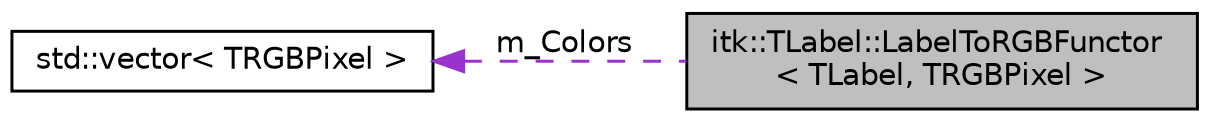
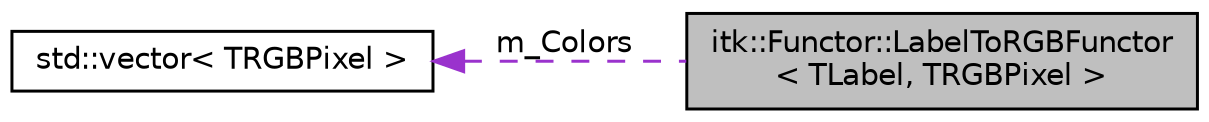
node "itk::TLabel::LabelToRGBFunctor < TLabel, TRGBPixel >": label "itk::TLabel::LabelToRGBFunctor < TLabel, TRGBPixel >" -> "itk::Functor::LabelToRGBFunctor < TLabel, TRGBPixel >"
